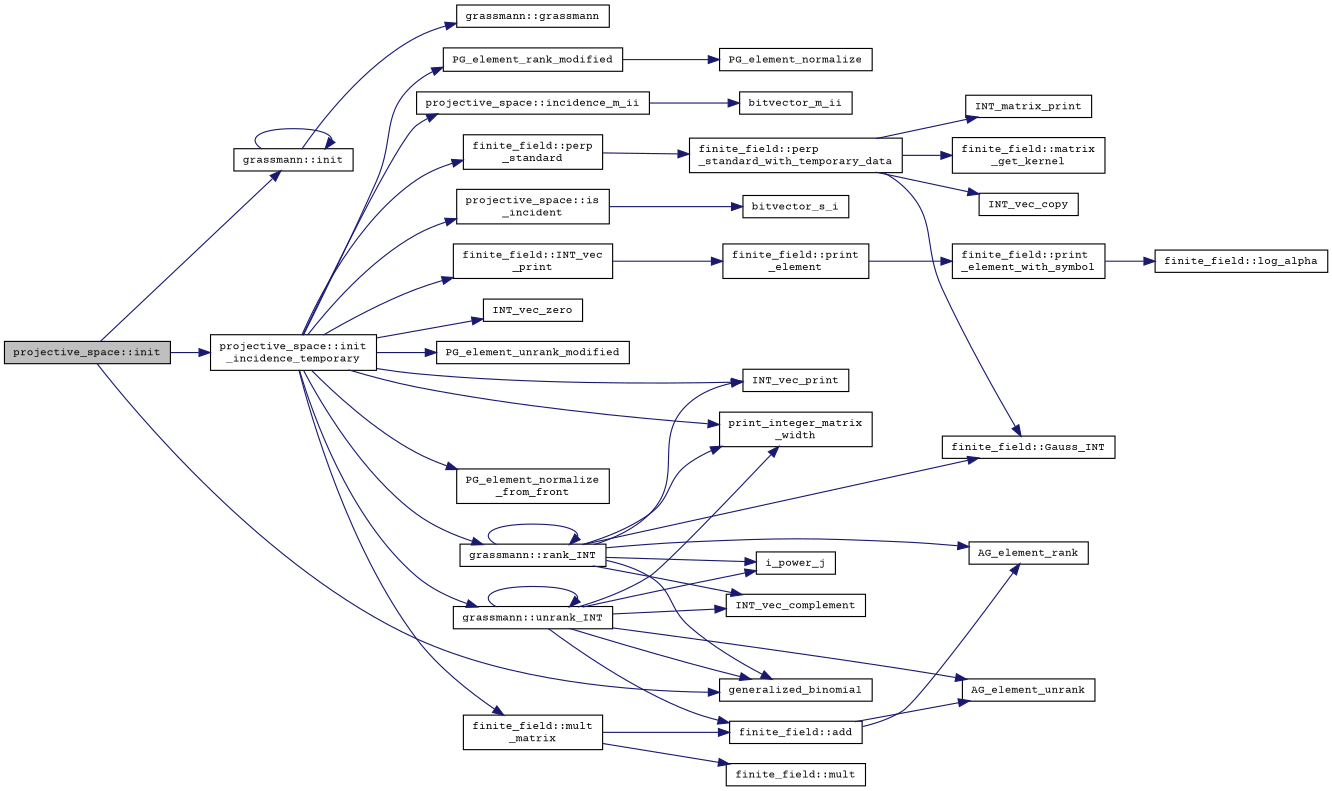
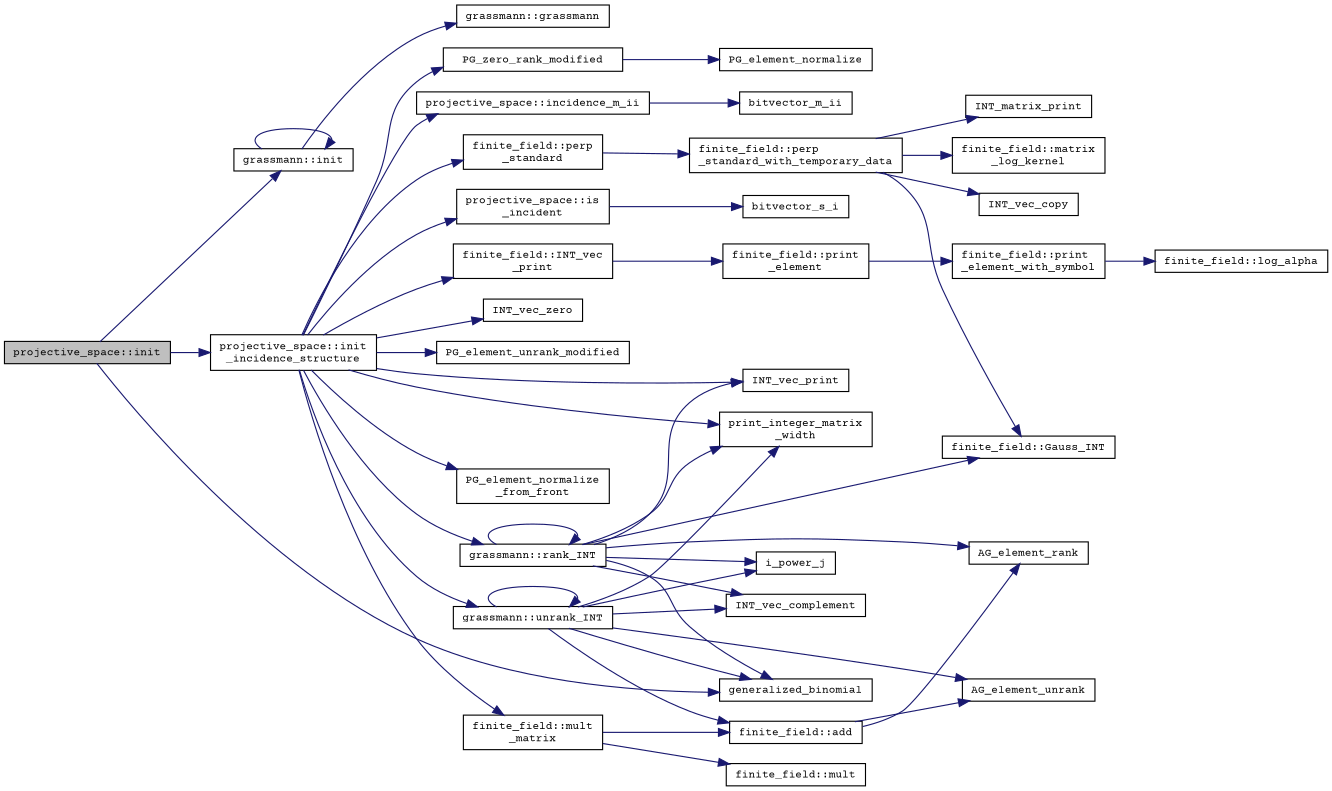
node "PG_element_rank_modified": label "PG_element_rank_modified" -> "PG_zero_rank_modified"
node "finite_field::matrix _get_kernel": label "finite_field::matrix _get_kernel" -> "finite_field::matrix _log_kernel"
node "projective_space::init _incidence_temporary": label "projective_space::init _incidence_temporary" -> "projective_space::init _incidence_structure"
